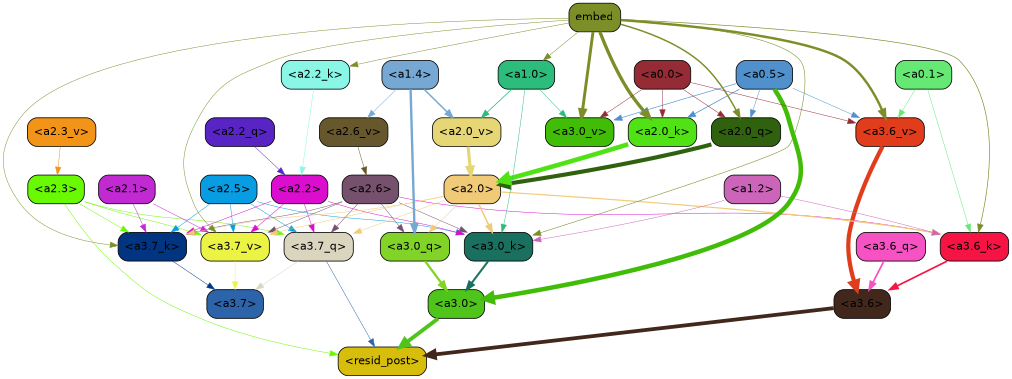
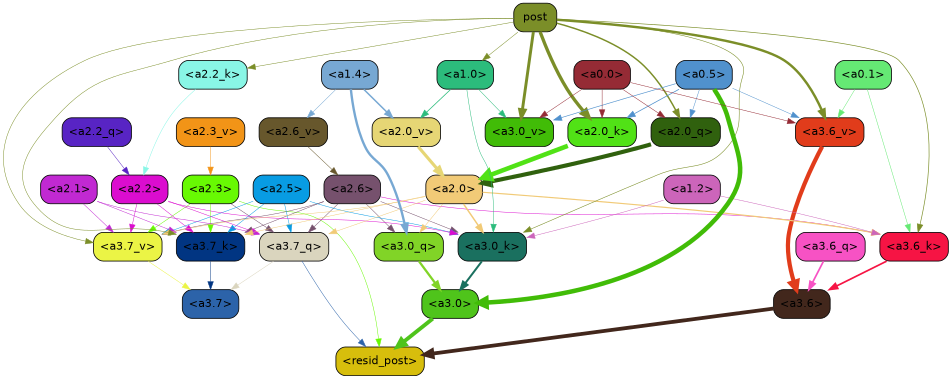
node "embed": label "embed" -> "post"
edge "<a2.1>" -> "<a3.7_q>": added
edge "<a2.3>" -> "<a3.7_q>": color #68f903 -> #76516d
